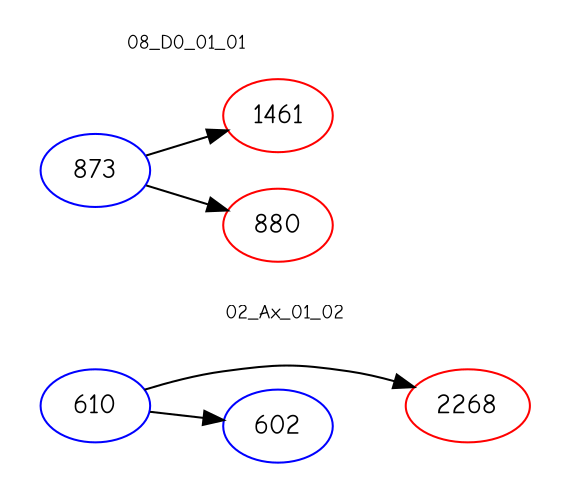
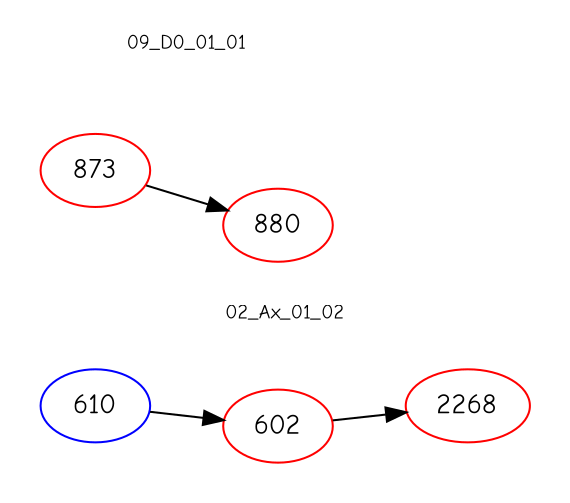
cluster "08_D0_01_01": label "08_D0_01_01" -> "09_D0_01_01"
node "1461": removed
node "873": color blue -> red
edge "610" -> "2268": now "602" -> "2268"
node "602": color blue -> red
